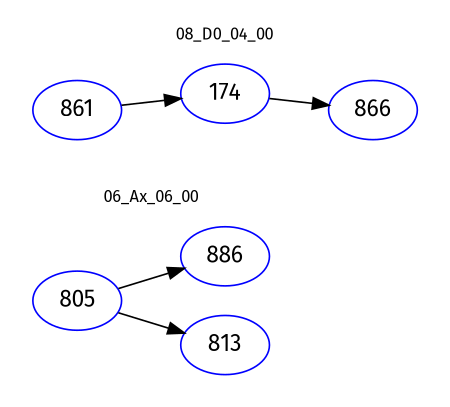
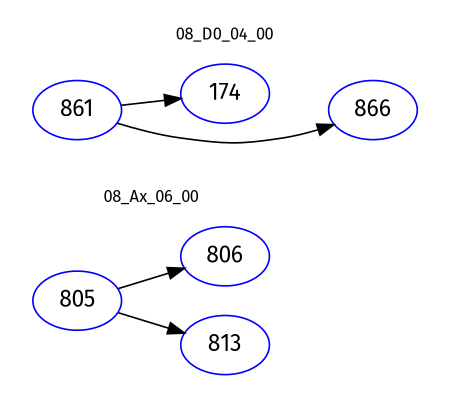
edge "174" -> "866": now "861" -> "866"
cluster "06_Ax_06_00": label "06_Ax_06_00" -> "08_Ax_06_00"
node "886": label "886" -> "806"
